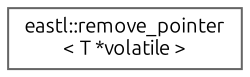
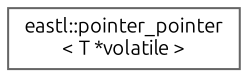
node "eastl::remove_pointer < T *volatile >": label "eastl::remove_pointer < T *volatile >" -> "eastl::pointer_pointer < T *volatile >"
